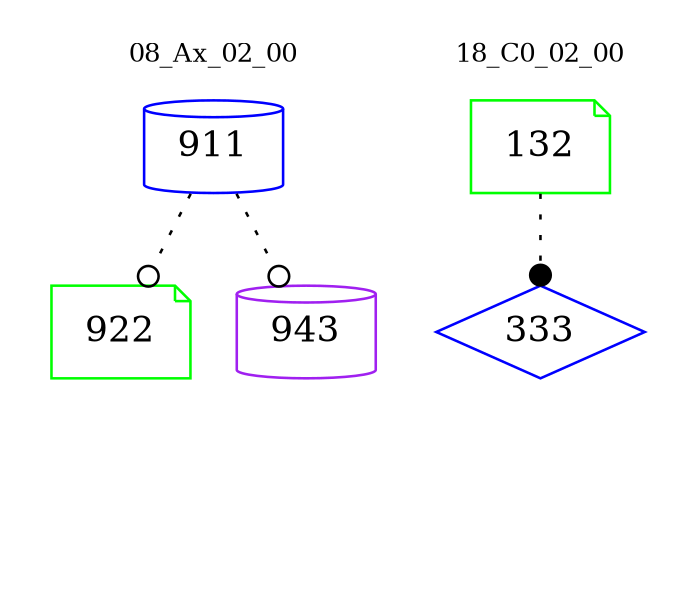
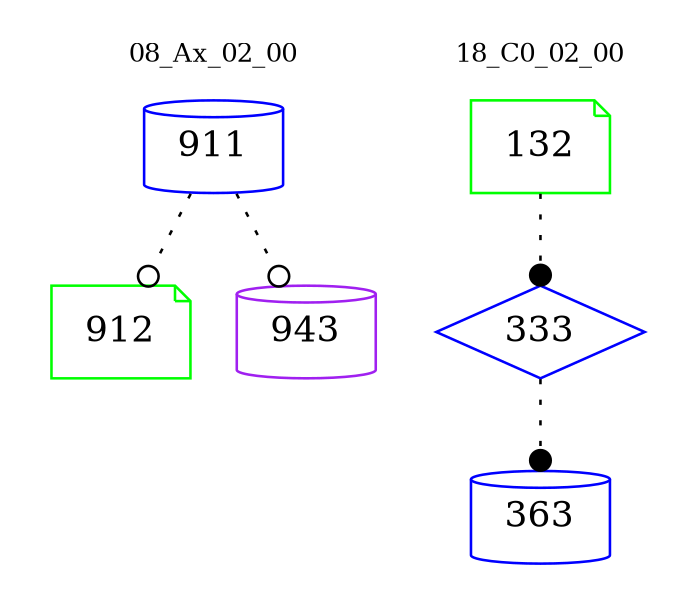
node "922": label "922" -> "912"
node "363": added
